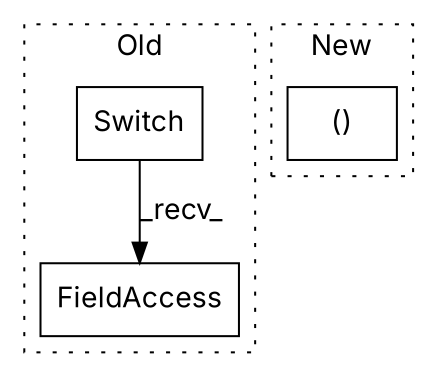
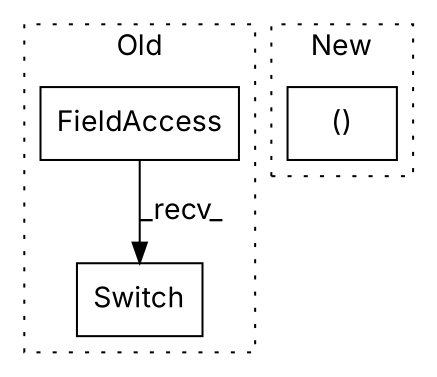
edge "Switch" -> "FieldAccess": reversed
